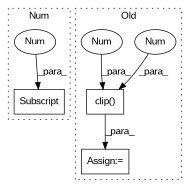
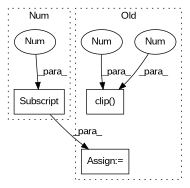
edge "clip()" -> "Assign:=": now "Subscript" -> "Assign:="
